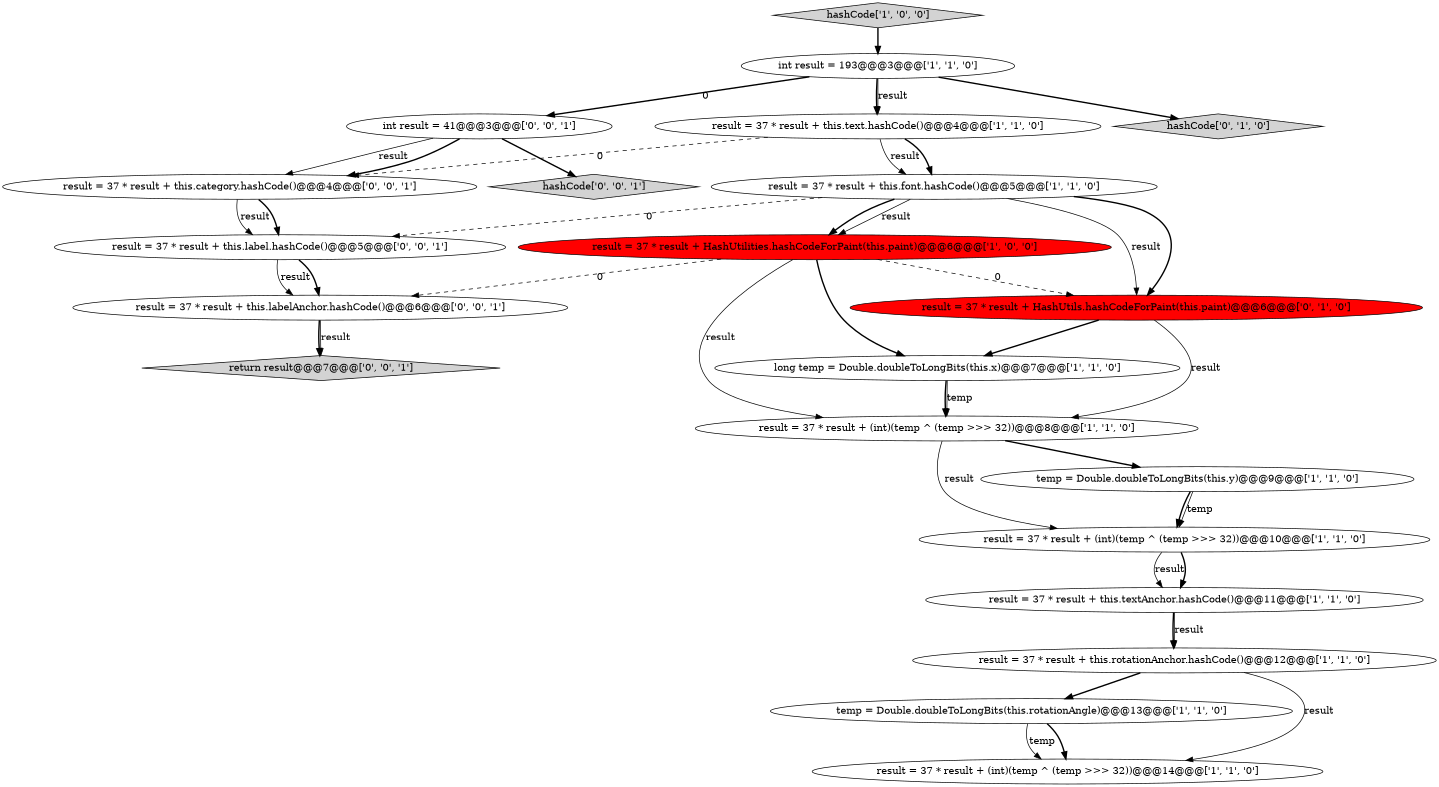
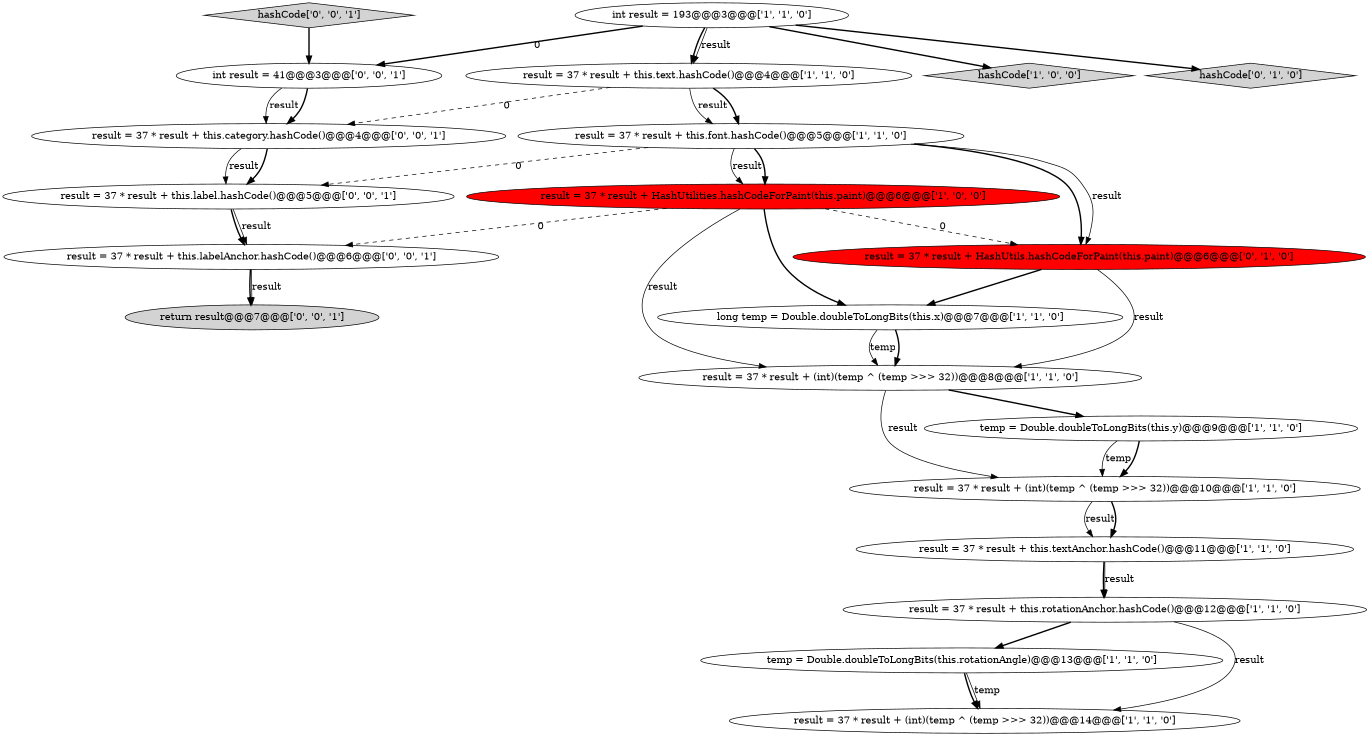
edge "hashCode['1', '0', '0']" -> "int result = 193@@@3@@@['1', '1', '0']": reversed
edge "int result = 41@@@3@@@['0', '0', '1']" -> "hashCode['0', '0', '1']": reversed
node "return result@@@7@@@['0', '0', '1']": shape diamond -> ellipse
